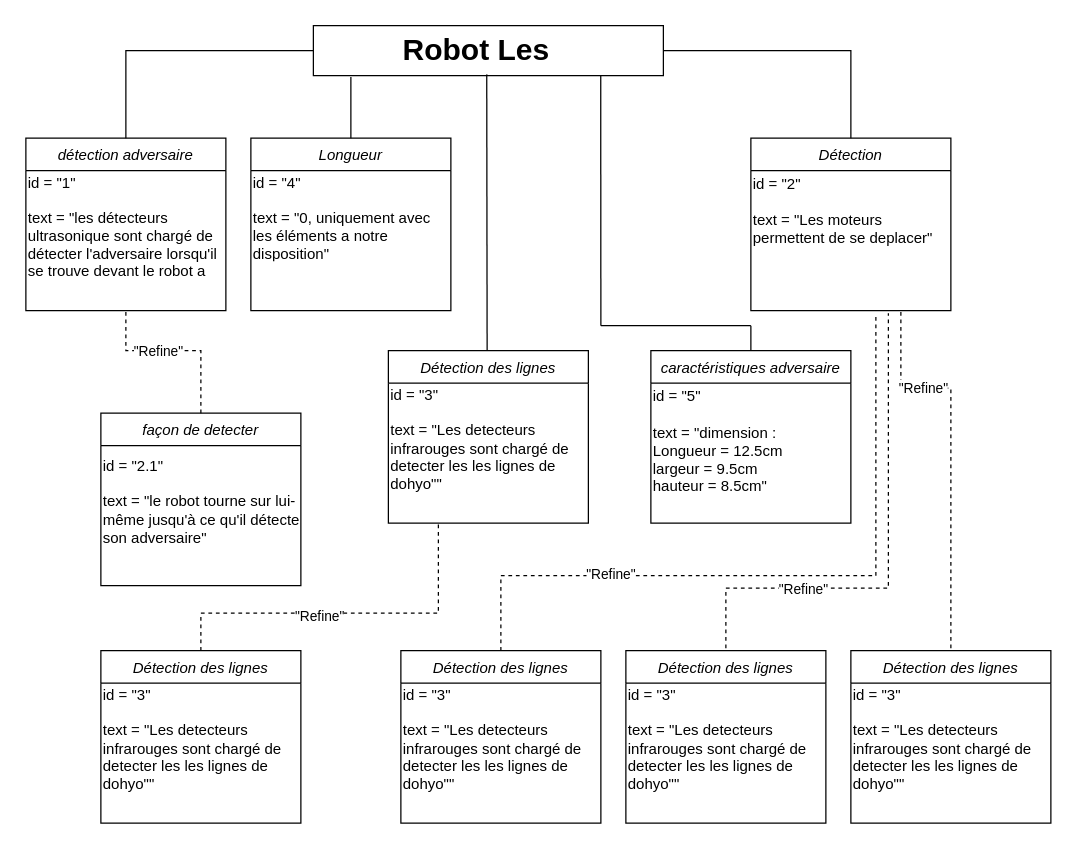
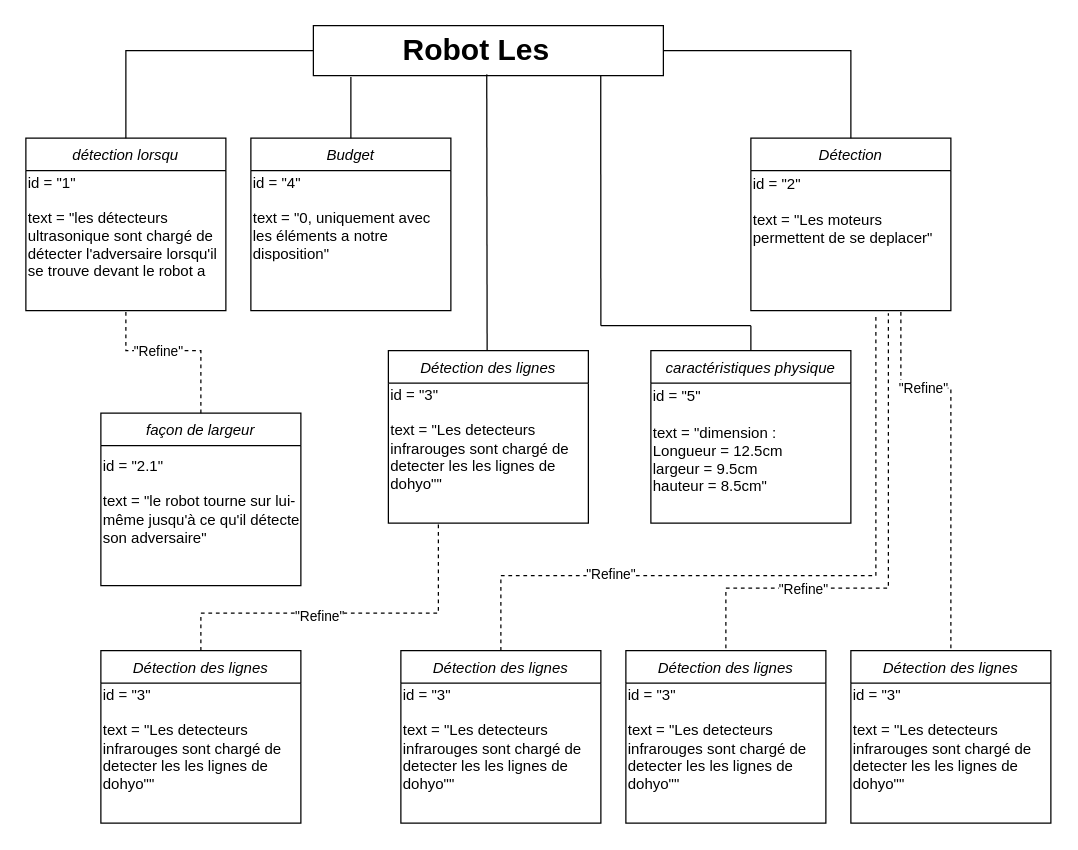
node "détection adversaire": label "détection adversaire" -> "détection lorsqu"
node "Longueur": label "Longueur" -> "Budget"
node "caractéristiques adversaire": label "caractéristiques adversaire" -> "caractéristiques physique"
node "façon de detecter": label "façon de detecter" -> "façon de largeur"
